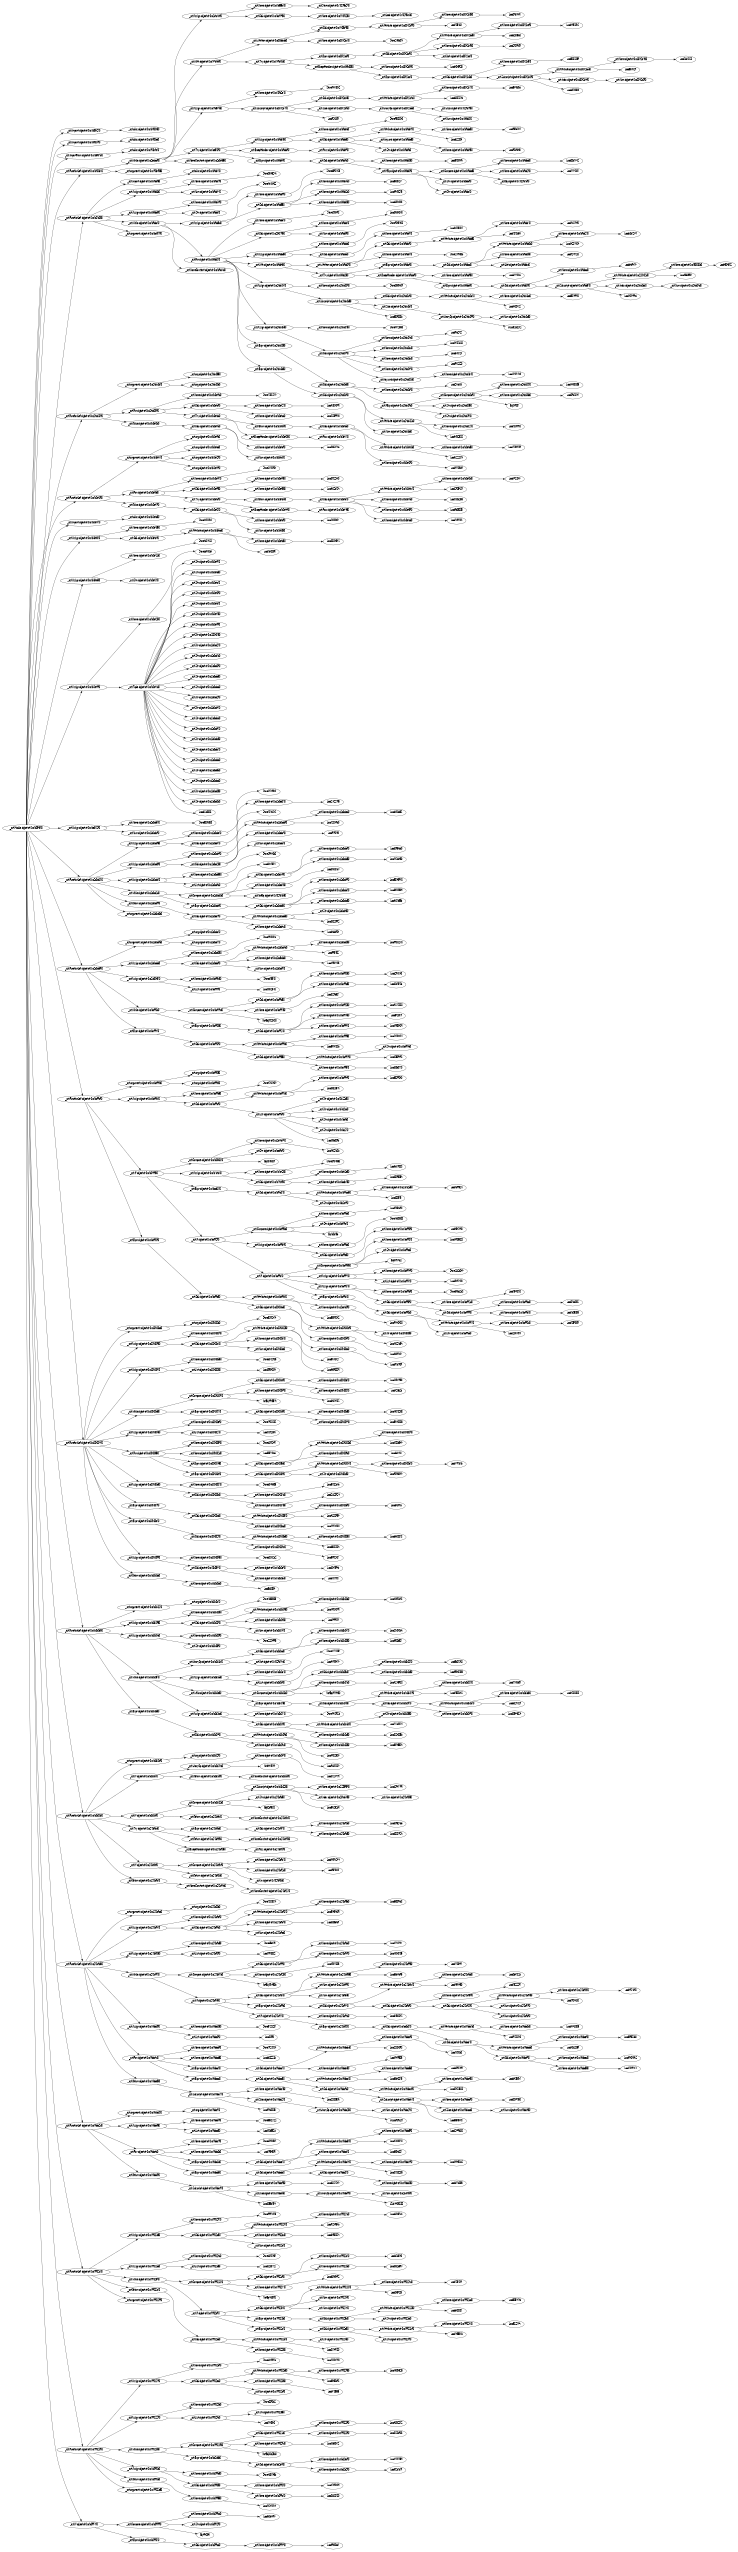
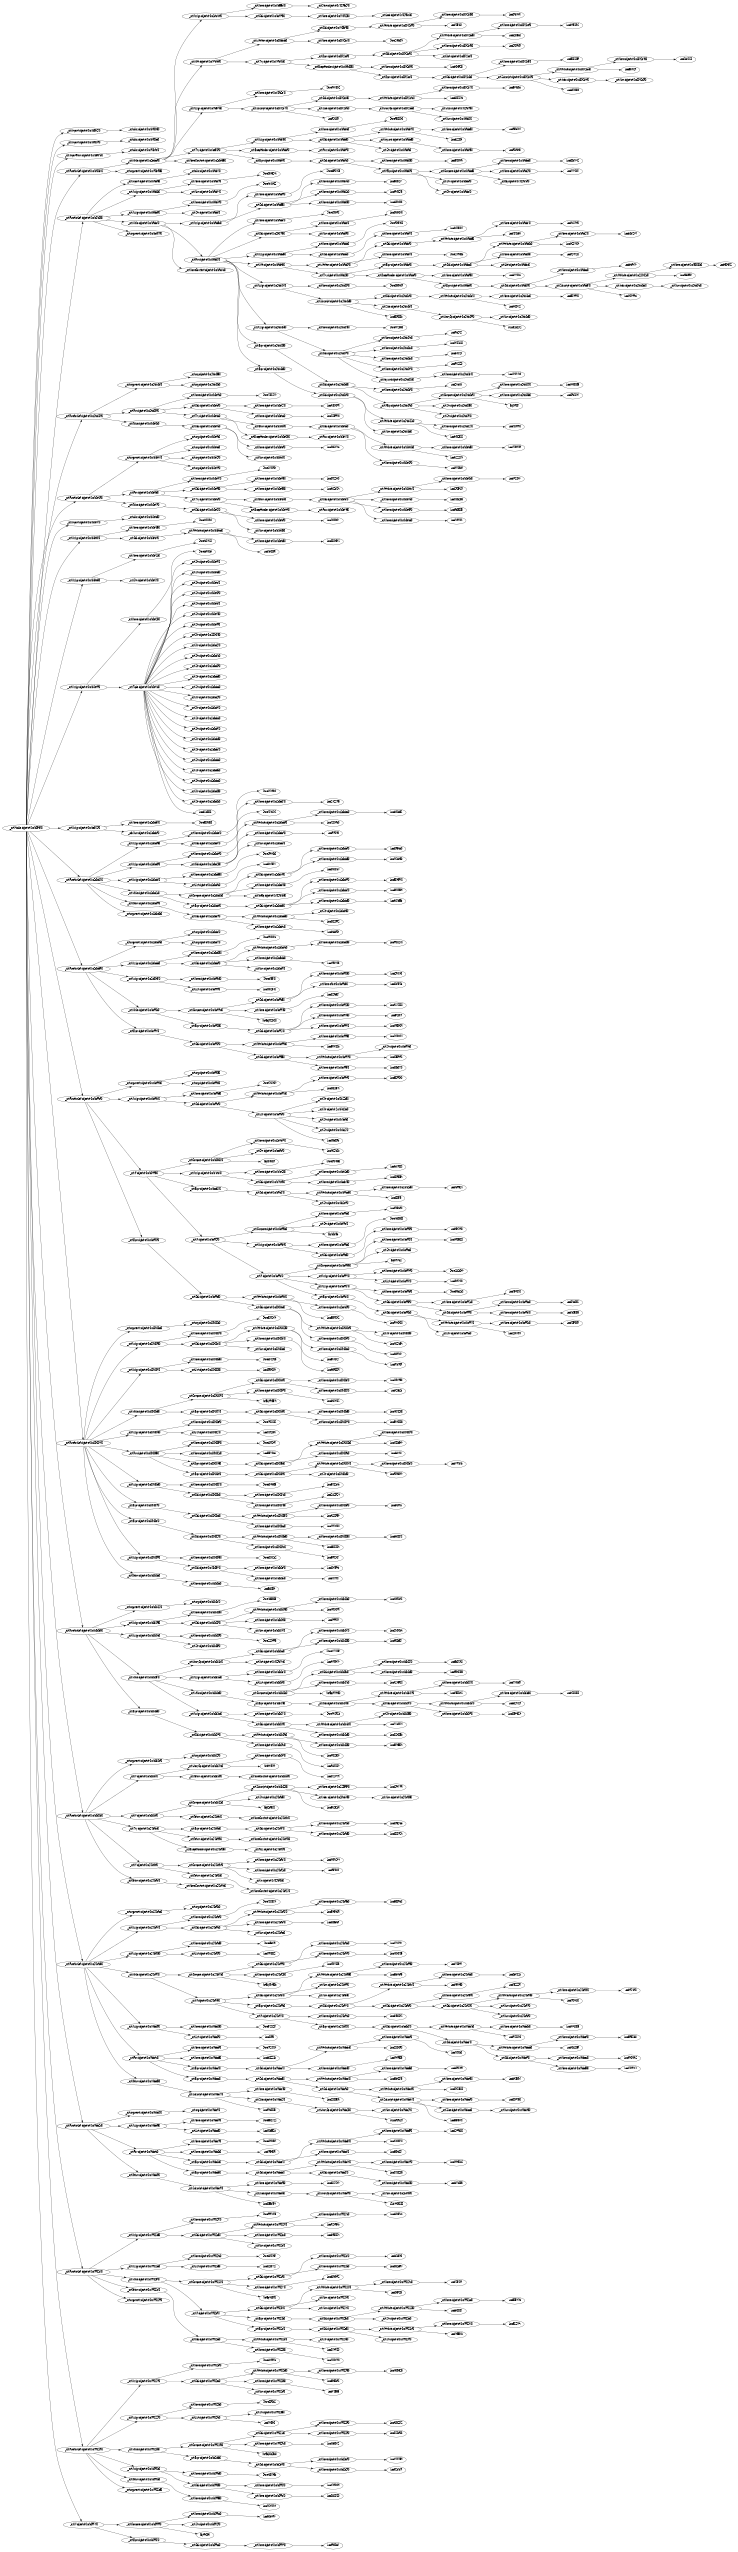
node "_ast.Num object at 0xa2a0c6b90": label "_ast.Num object at 0xa2a0c6b90" -> "_cdb.Num object at 0xa2a0c6b90"
node "Load995152": removed
node "_ast.Name object at 0xa16c99c50": label "_ast.Name object at 0xa16c99c50" -> "_ast.Name afd at 0xa16c99c50"
node "_ast.Str object at 0xa167d2bd0": label "_ast.Str object at 0xa167d2bd0" -> "_ast.Str object at 2xa167d2bd0"
edge "_ast.While object at 0xa1a8b3e50" -> "_ast.Compare object at 0xa1a8b33d0": removed
node "_ast.arg object at 0xa213a80d0": label "_ast.arg object at 0xa213a80d0" -> "_ast.arg object at 0xa213a90d0"
edge "_ast.Name object at 0xa1fd6a8d0" -> "Store6393852": now "_ast.Name object at 0xa1fd6a190" -> "Store6393852"
